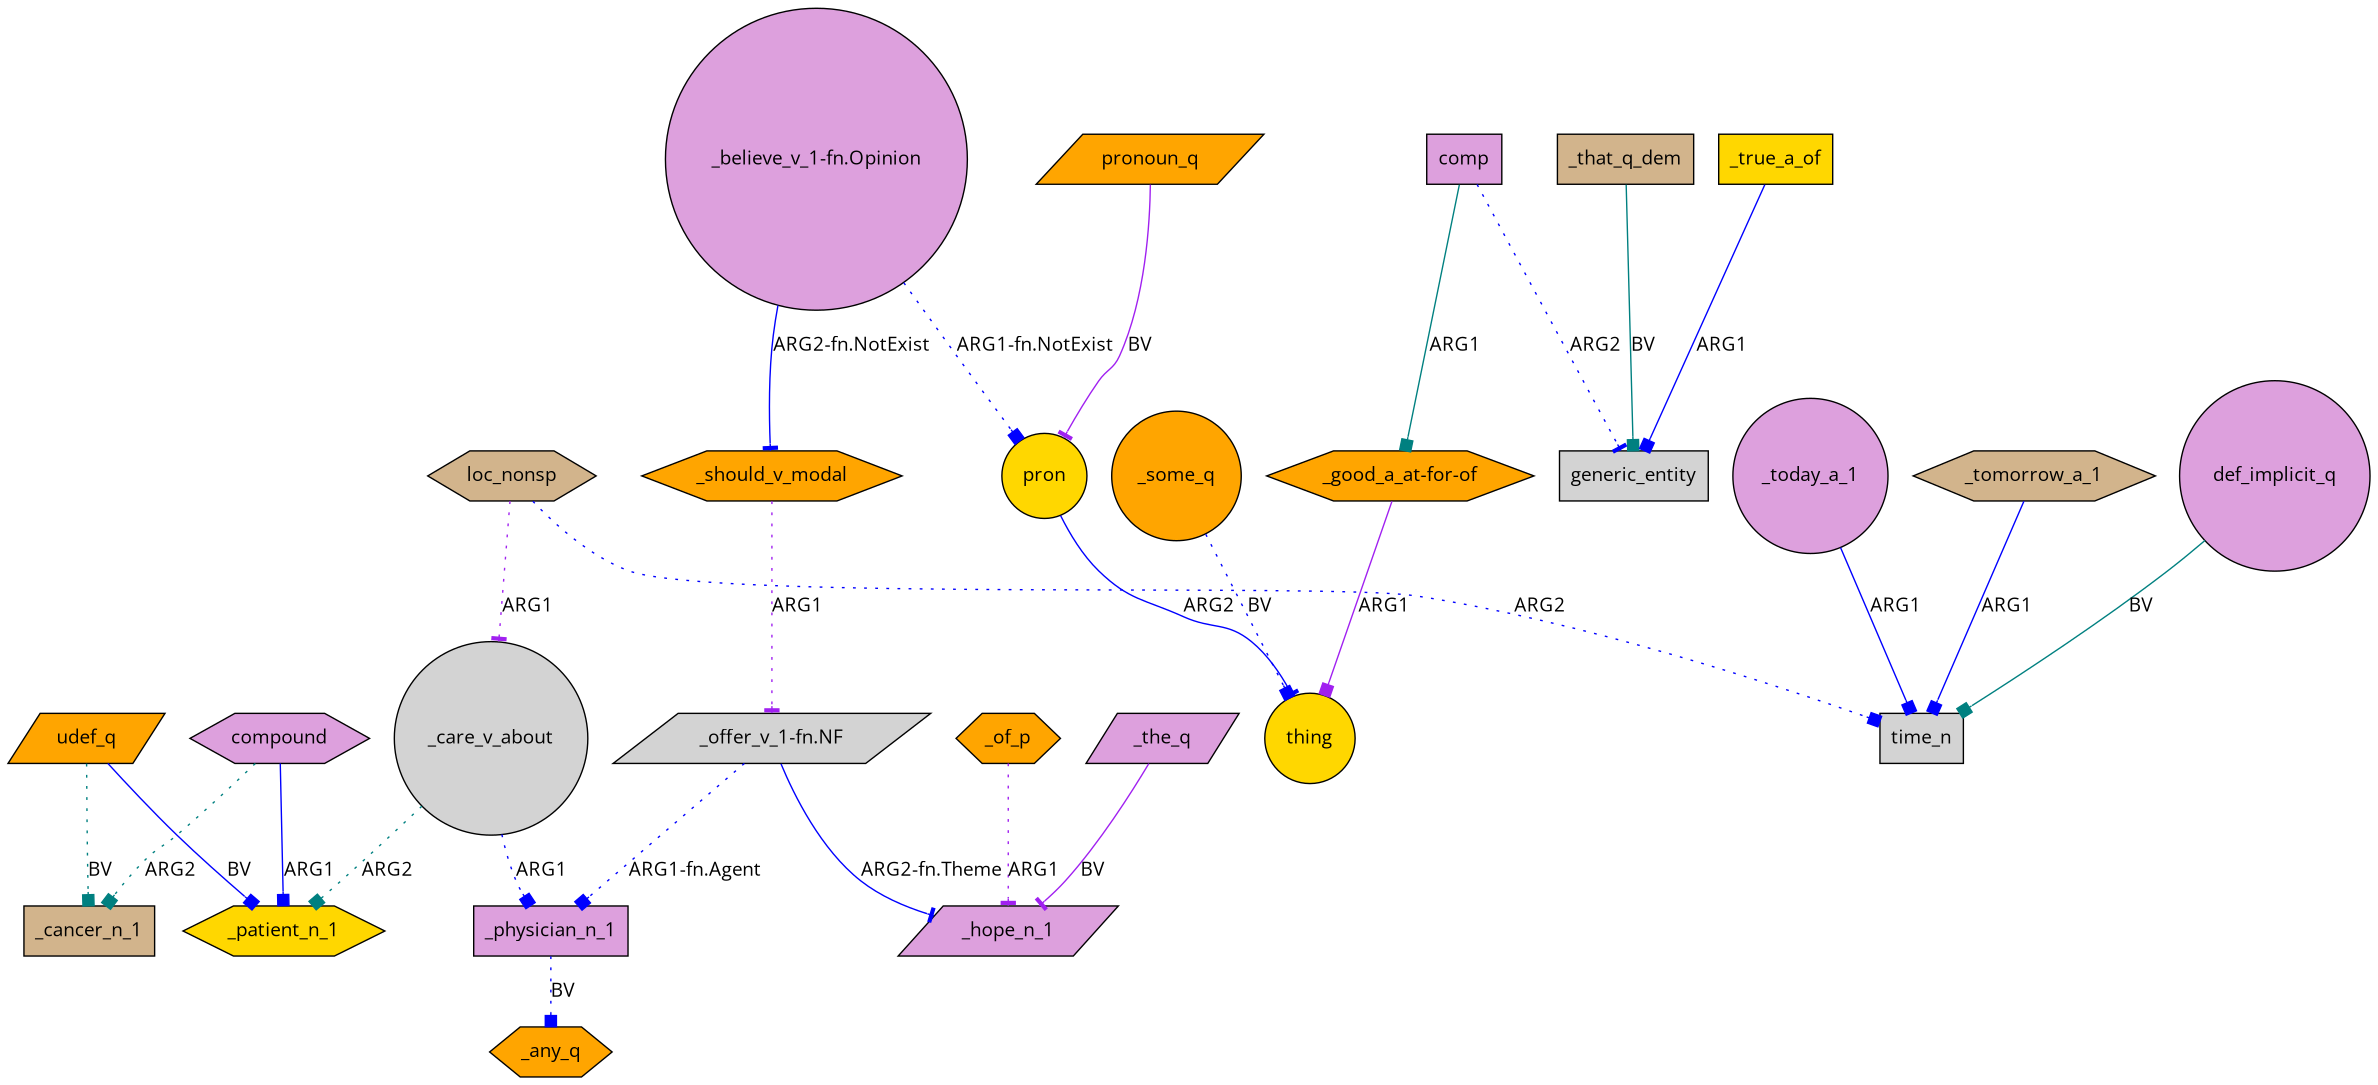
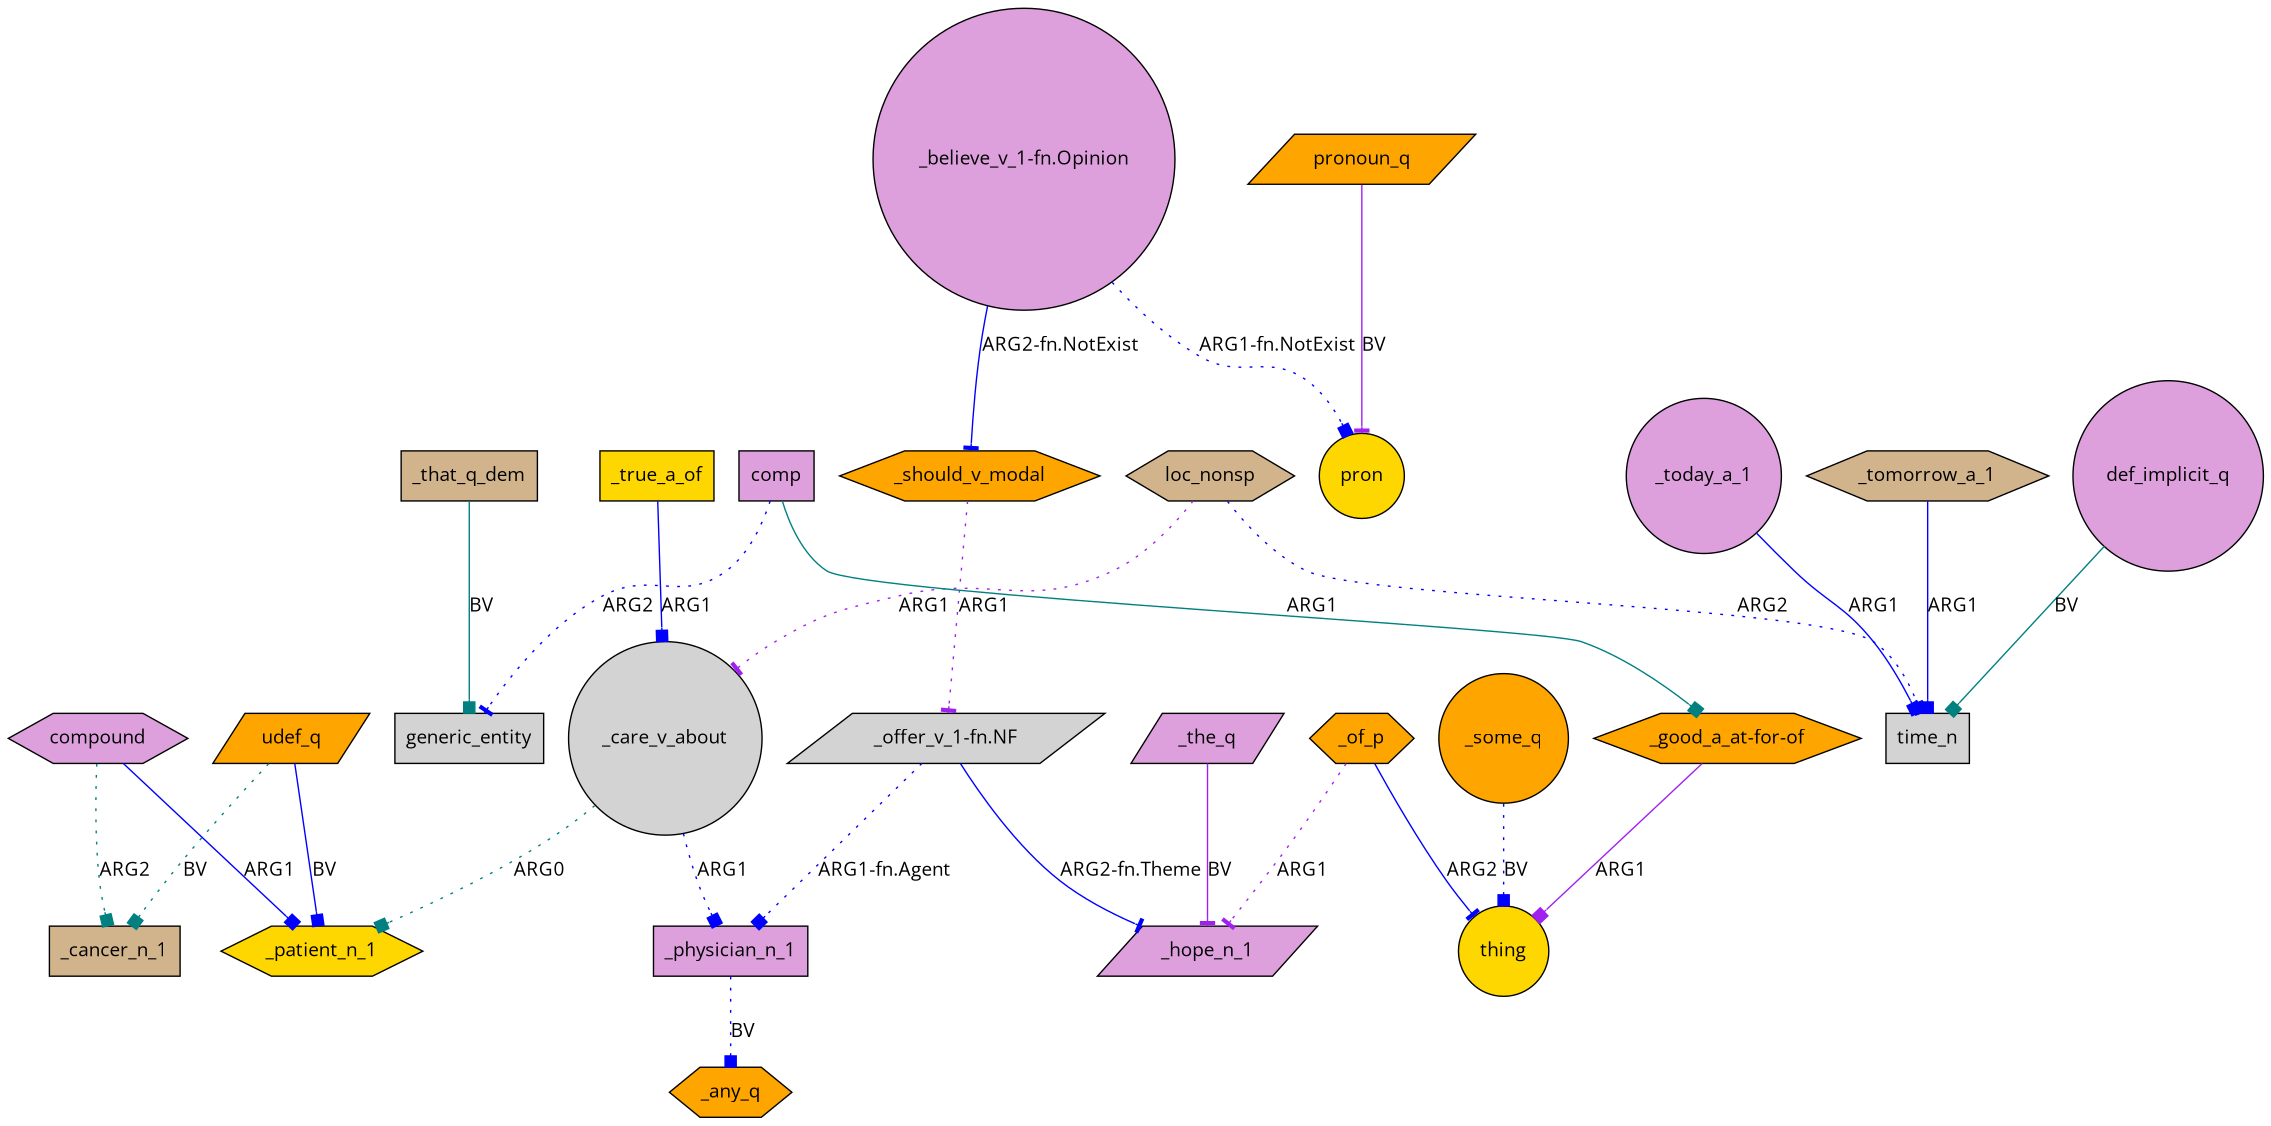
edge "_true_a_of" -> "generic_entity": now "_true_a_of" -> "_care_v_about"
edge "pron" -> "thing": now "_of_p" -> "thing"
edge "_care_v_about" -> "_patient_n_1": label "ARG2" -> "ARG0"
